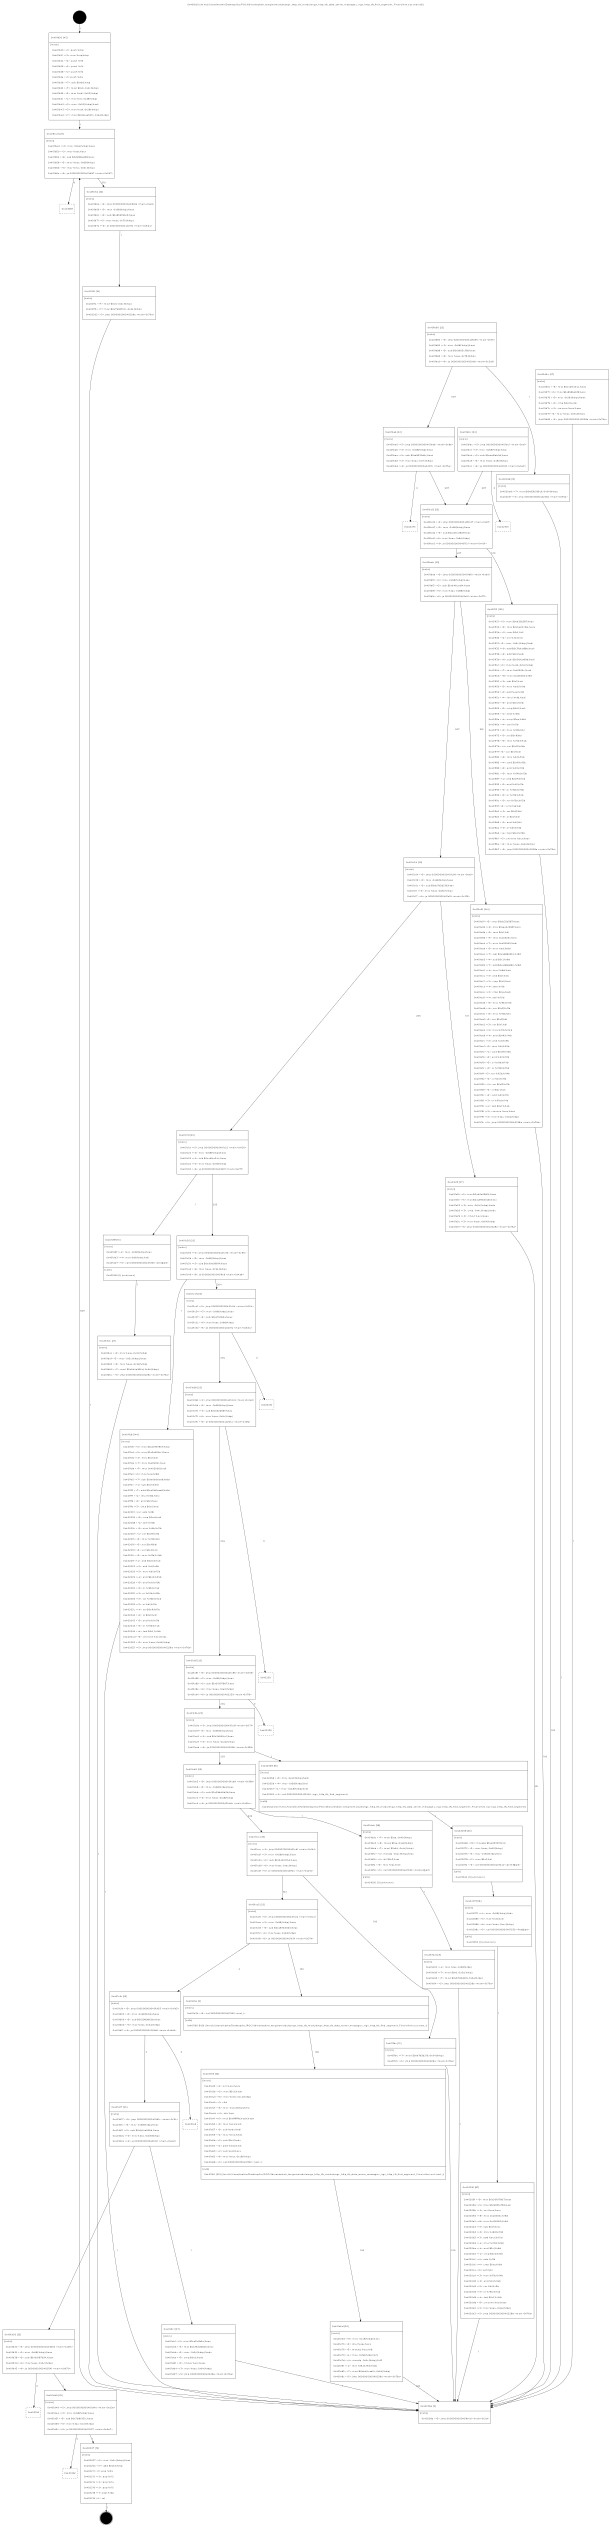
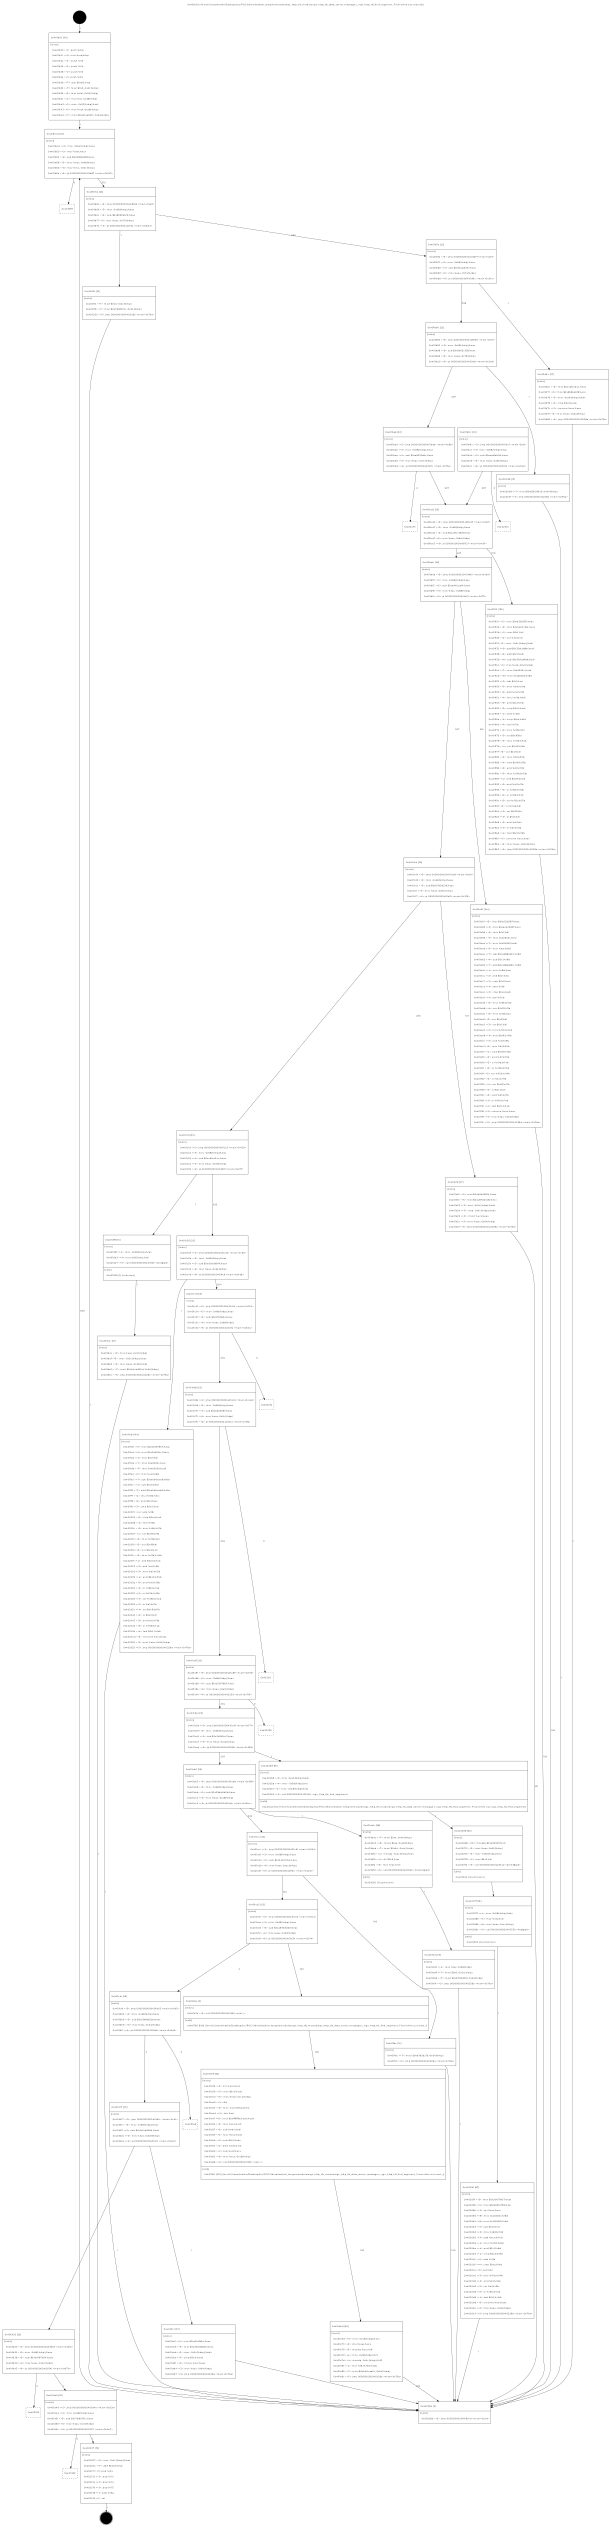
node "0x401b7a [22]": added
